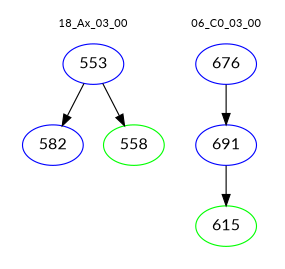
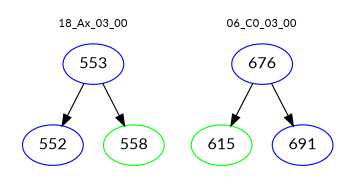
node "582": label "582" -> "552"
edge "691" -> "615": now "676" -> "615"
